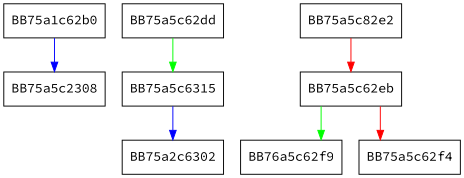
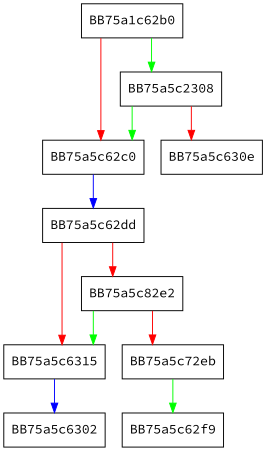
edge "BB75a1c62b0" -> "BB75a5c2308": color blue -> green
edge "BB75a5c62dd" -> "BB75a5c6315": color green -> red
node "BB75a5c62eb": label "BB75a5c62eb" -> "BB75a5c72eb"
node "BB75a5c62c0": added
node "BB75a2c6302": label "BB75a2c6302" -> "BB75a5c6302"
node "BB75a5c630e": added
node "BB76a5c62f9": label "BB76a5c62f9" -> "BB75a5c62f9"
node "BB75a5c62f4": removed
edge "BB75a5c62dd" -> "BB75a5c82e2": added
edge "BB75a5c82e2" -> "BB75a5c6315": added
